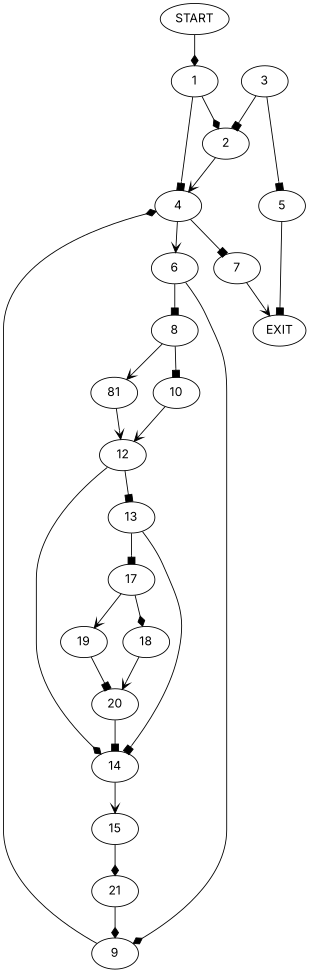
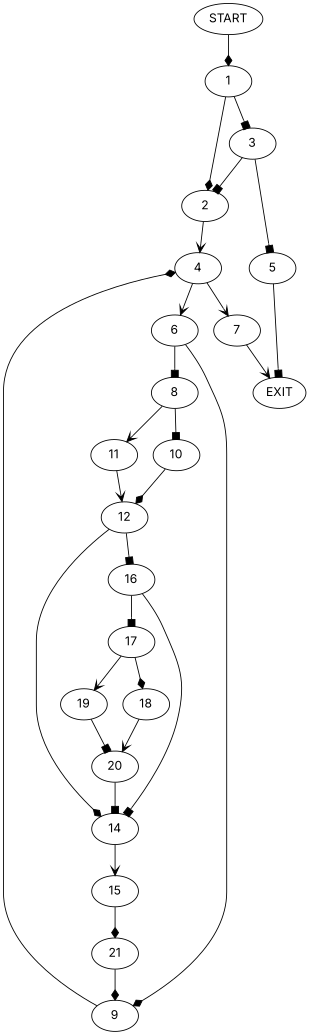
edge "1" -> "4": now "1" -> "3"
edge "4" -> "7": arrowhead box -> vee
node "81": label "81" -> "11"
edge "10" -> "12": arrowhead vee -> diamond
node "13": label "13" -> "16"
